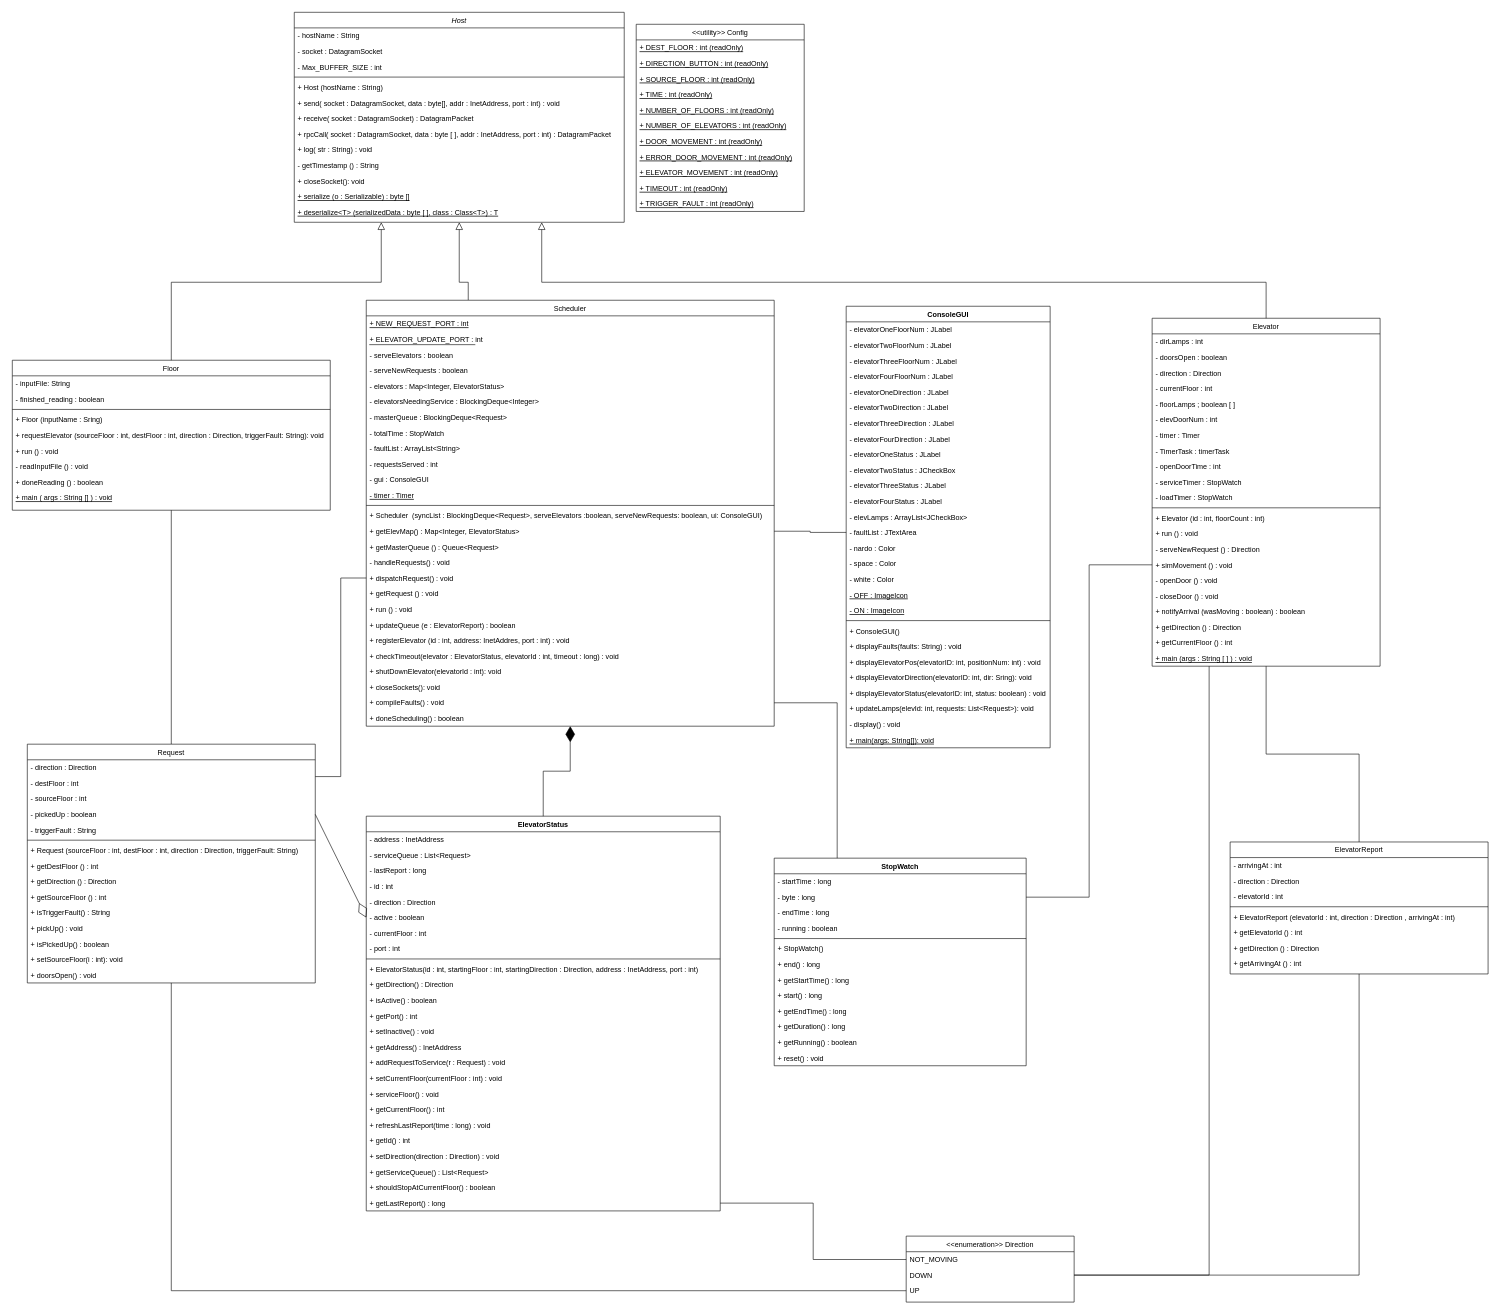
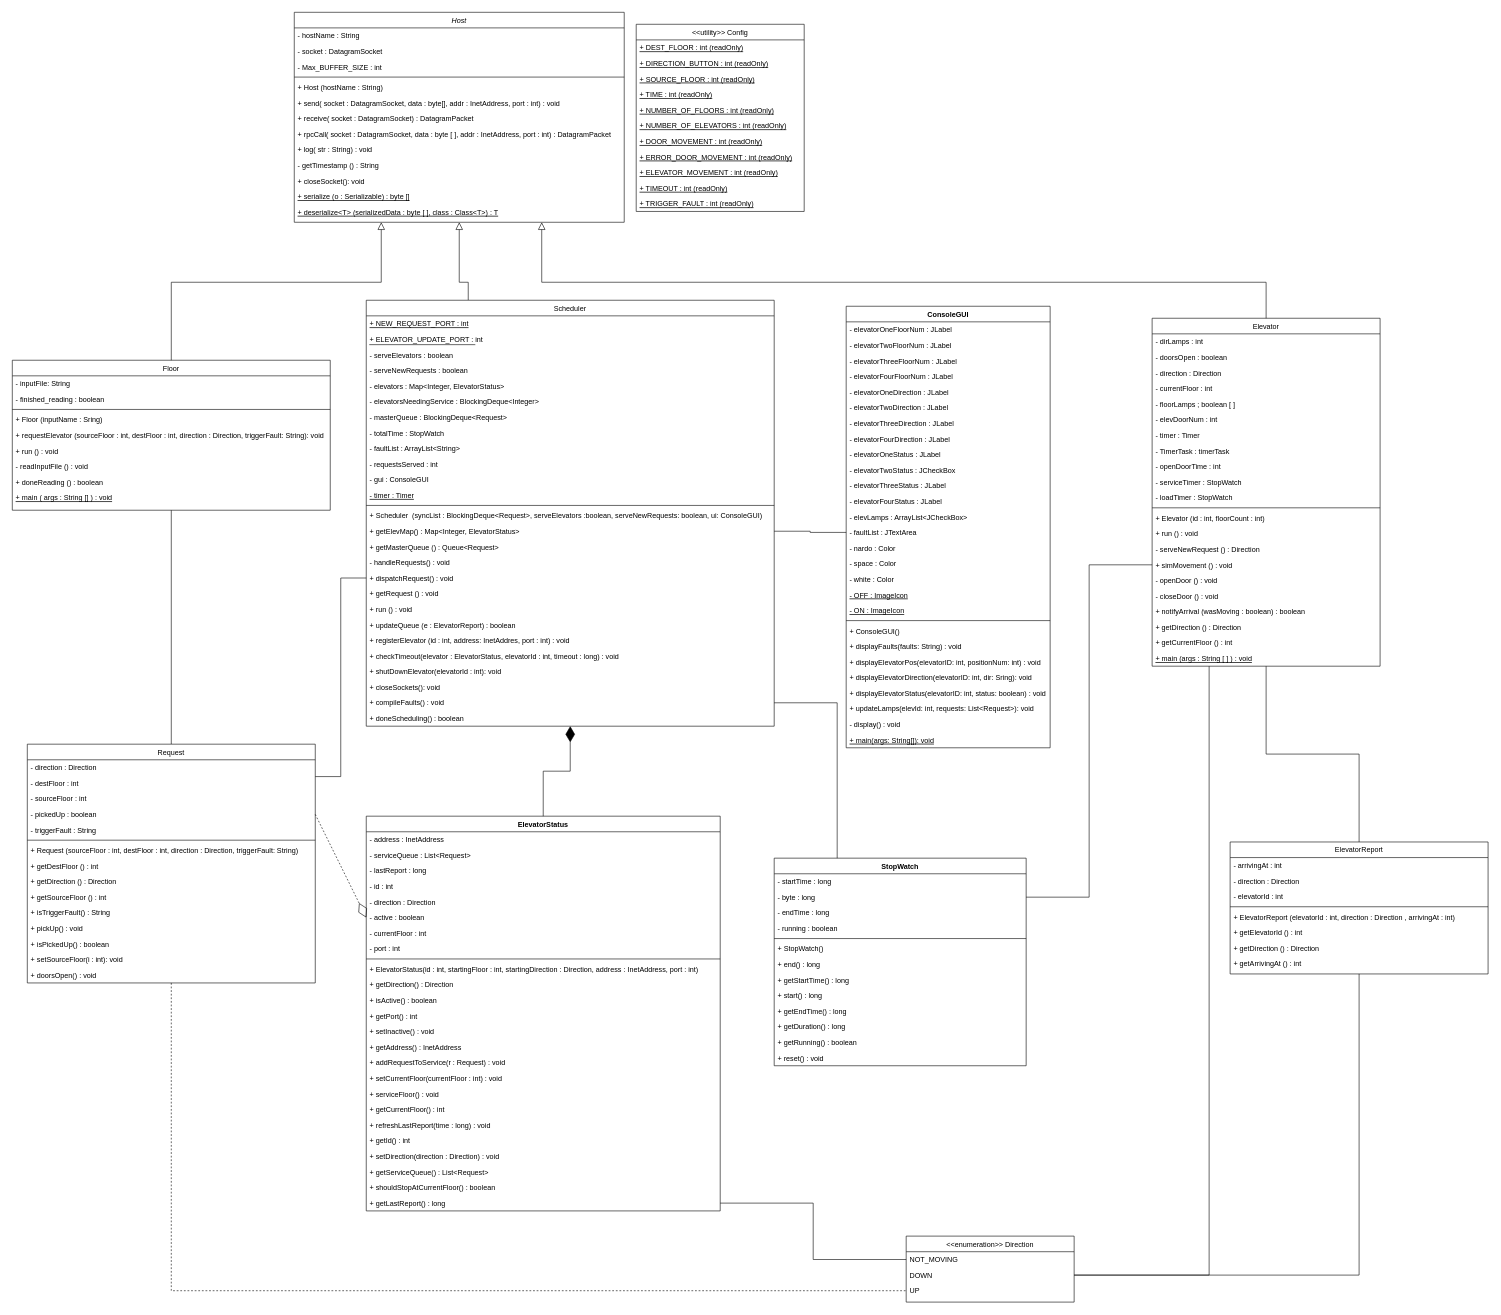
edge "- pickedUp : boolean" -> "- active : boolean": style solid -> dashed
edge "Request" -- "UP": style solid -> dashed
